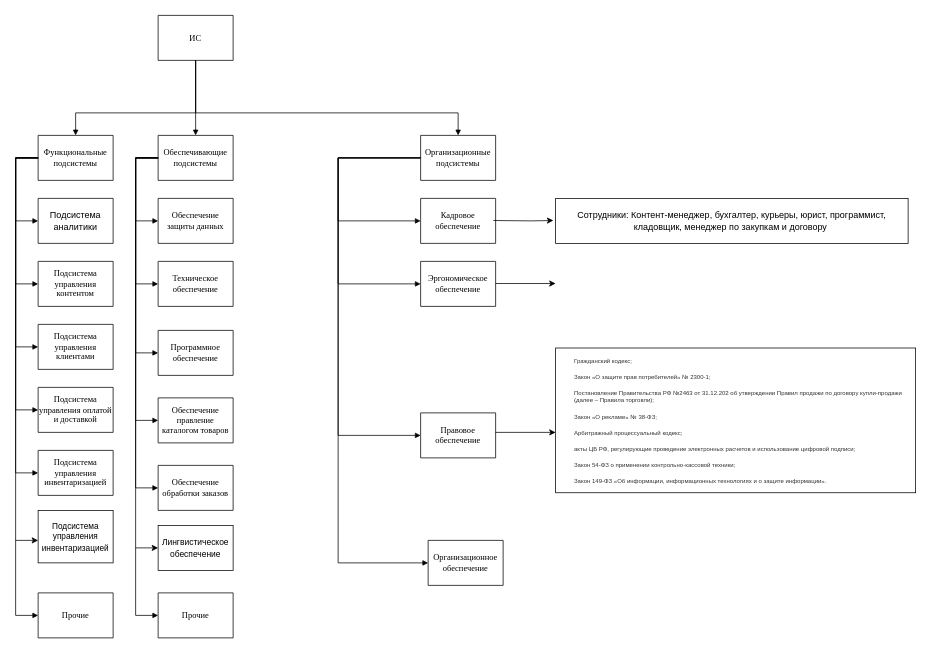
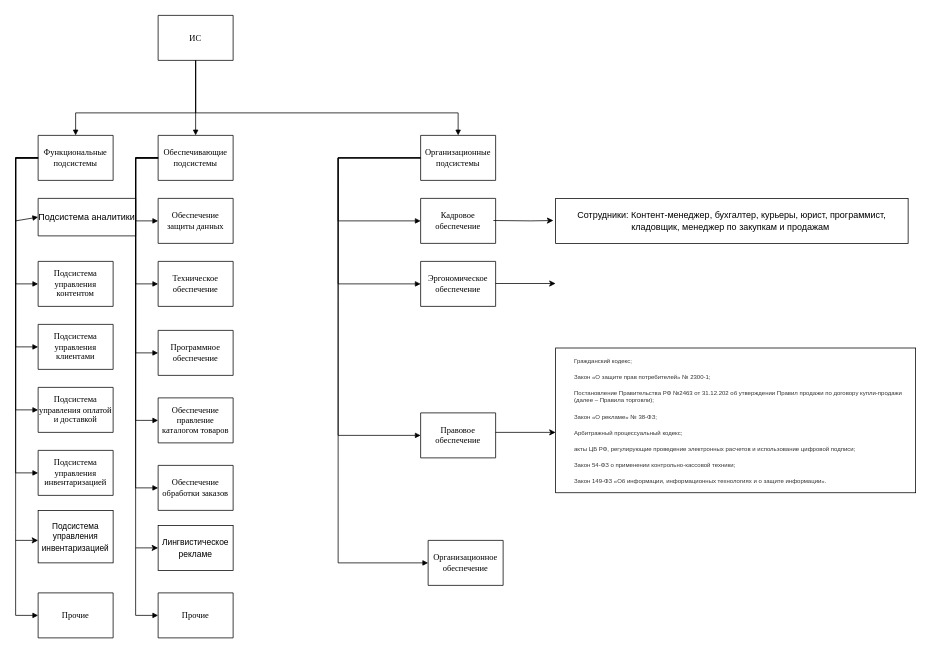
node "Подсистема аналитики": size 75x45 -> 98x38
node "Сотрудники: Контент-менеджер, бухгалтер, курьеры, юрист, программист, кладовщик, менеджер по закупкам и договору": label "Сотрудники: Контент-менеджер, бухгалтер, курьеры, юрист, программист, кладовщик, менеджер по закупкам и договору" -> "Сотрудники: Контент-менеджер, бухгалтер, курьеры, юрист, программист, кладовщик, менеджер по закупкам и продажам"
node "Лингвистическое обеспечение": label "Лингвистическое обеспечение" -> "Лингвистическое рекламе"
